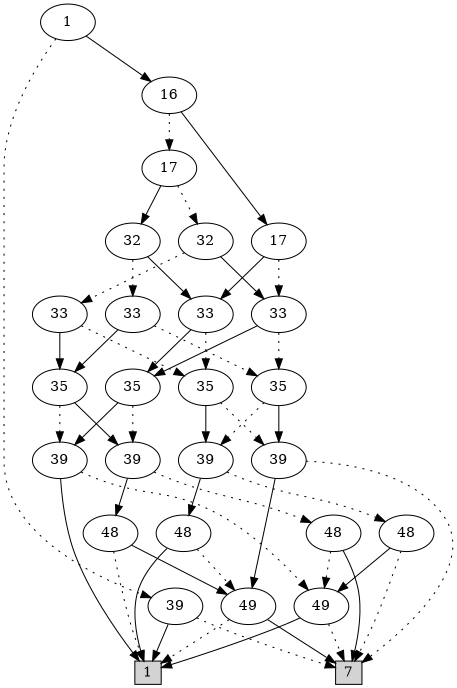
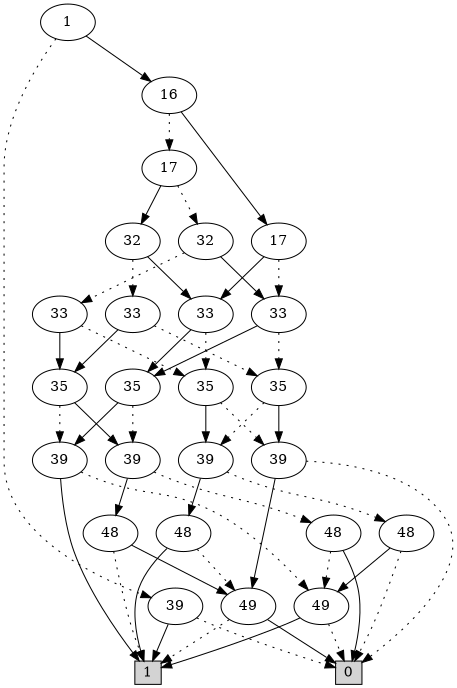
node "7": label "7" -> "0"
